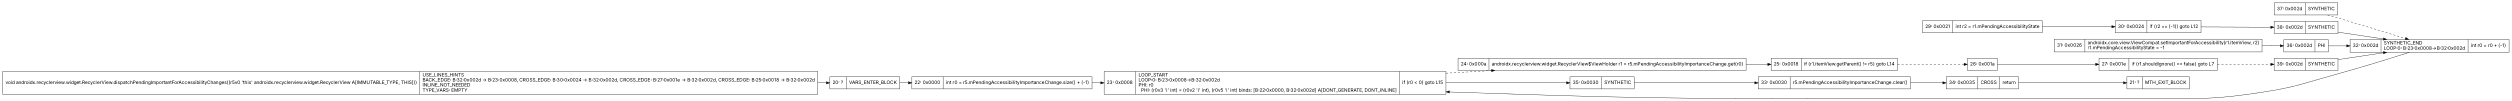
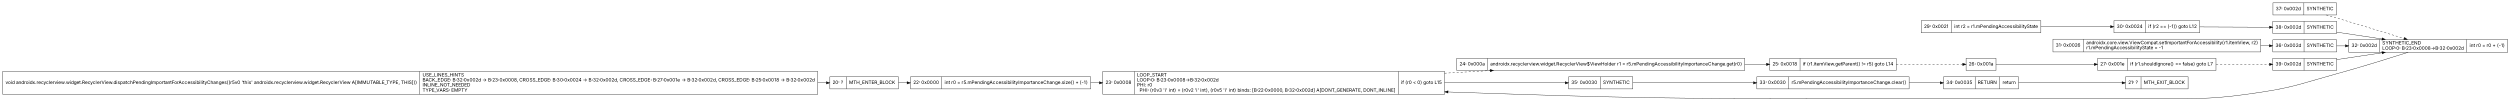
node "36: 0x002d": text "PHI" -> "SYNTHETIC"
node "20: ?": text "VARS_ENTER_BLOCK" -> "MTH_ENTER_BLOCK"
node "34: 0x0035": text "CROSS" -> "RETURN"
